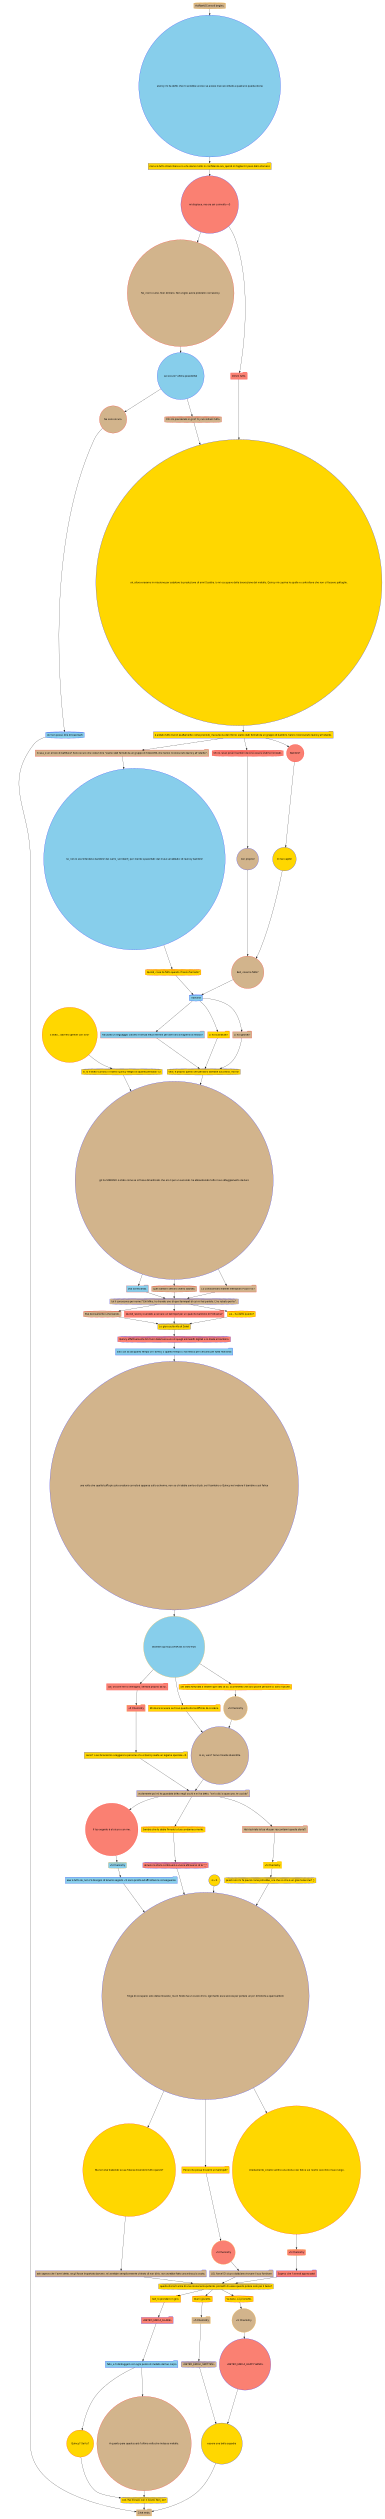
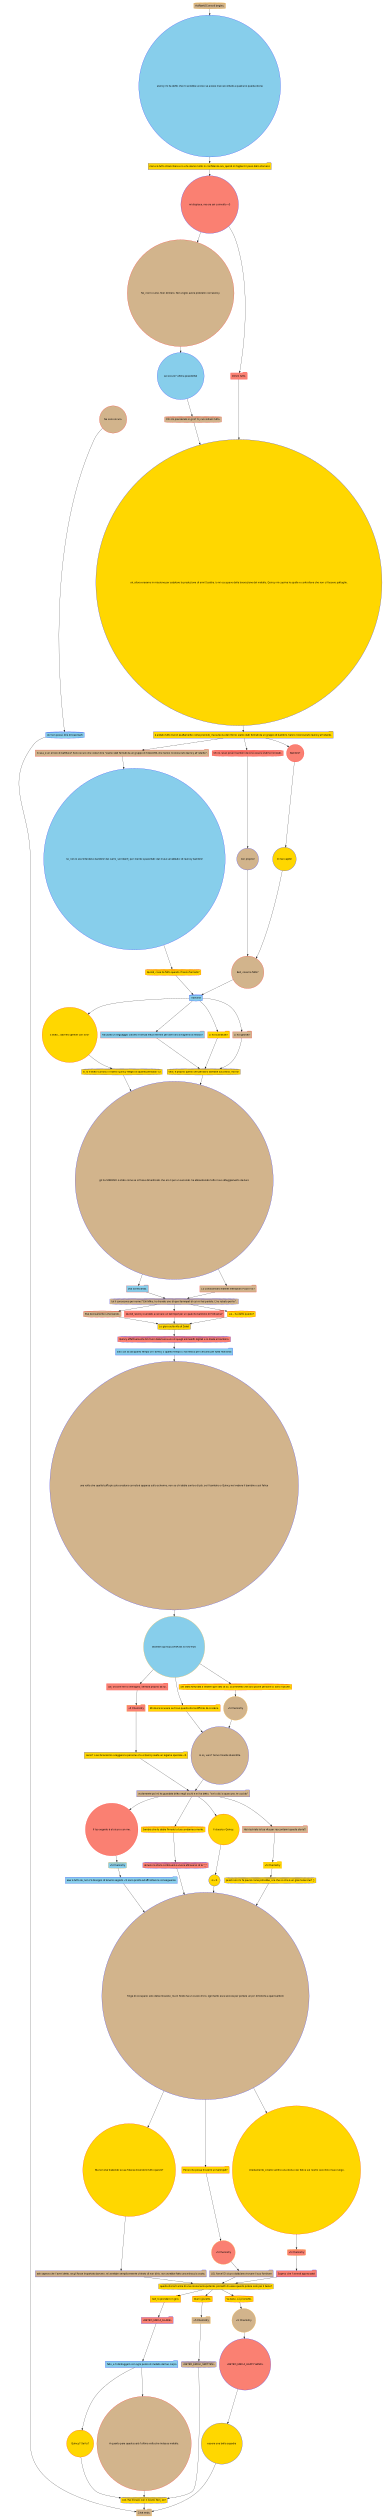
edge "sei sicuro? ultima possibilità!" -> "Ne sono sicuro.": removed
edge "indovina!" -> "È stato... davvero gentile con loro?": added
node "Quei bambini devono averlo adorato.": removed
node "Il classico Quincy.": added
edge "<RETRO_EMOJI_SMITTEN>" -> "essere una bella squadra": now "<RETRO_EMOJI_SMITTEN>" -> "LOL! fai il bravo con il nostro Non, ok?"
